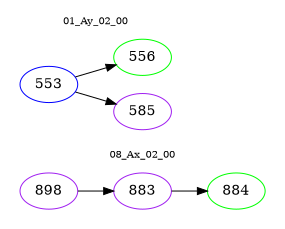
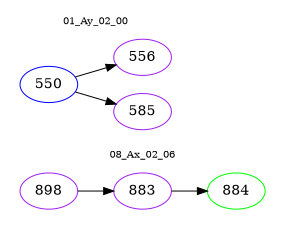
node "556": color green -> purple
node "553": label "553" -> "550"
cluster "08_Ax_02_00": label "08_Ax_02_00" -> "08_Ax_02_06"
